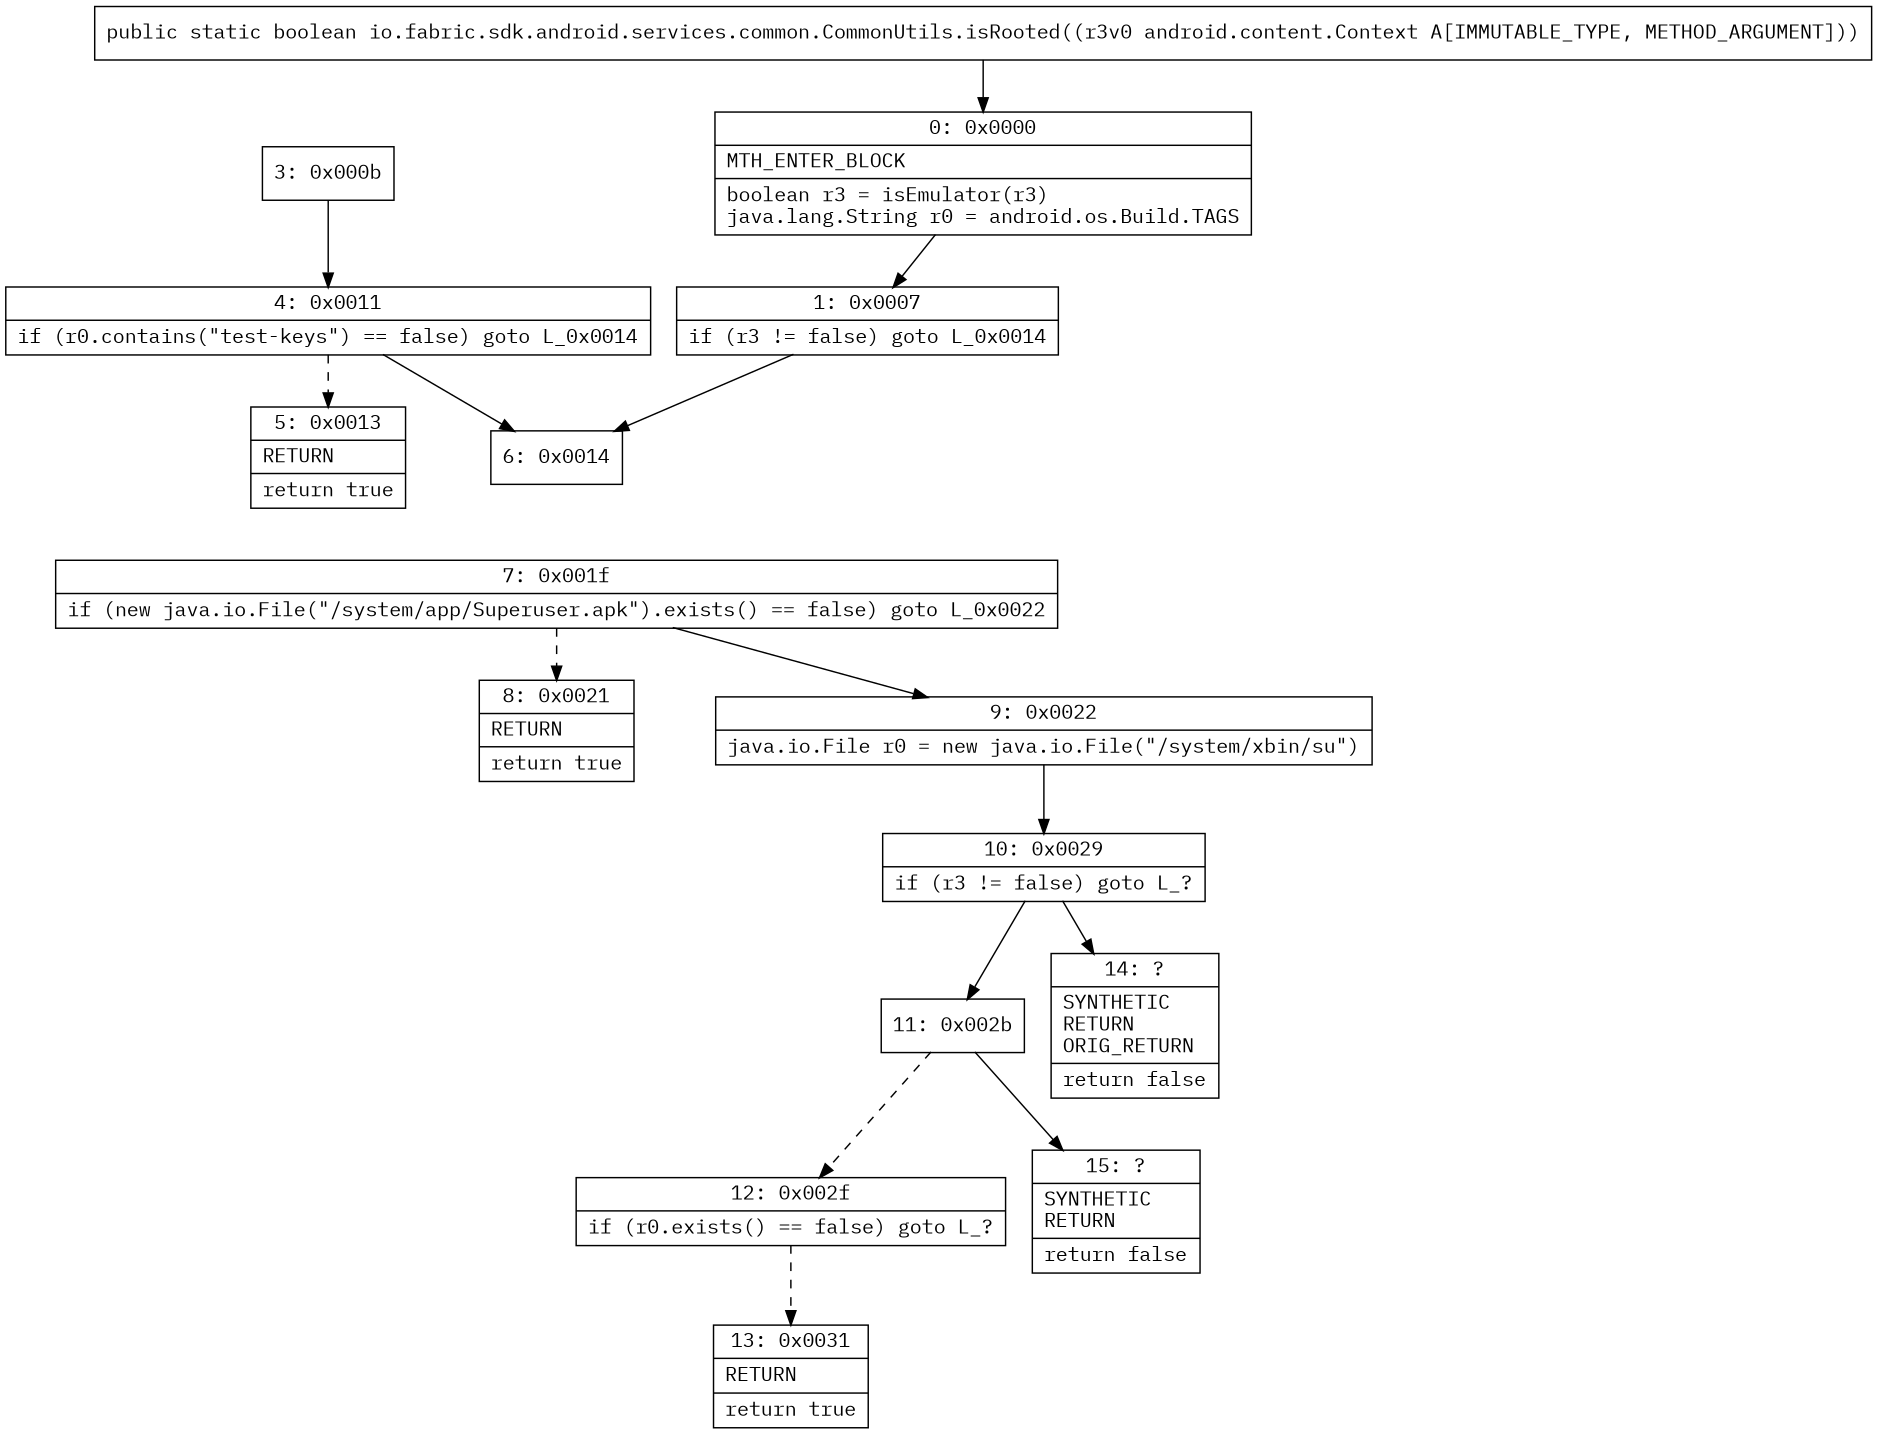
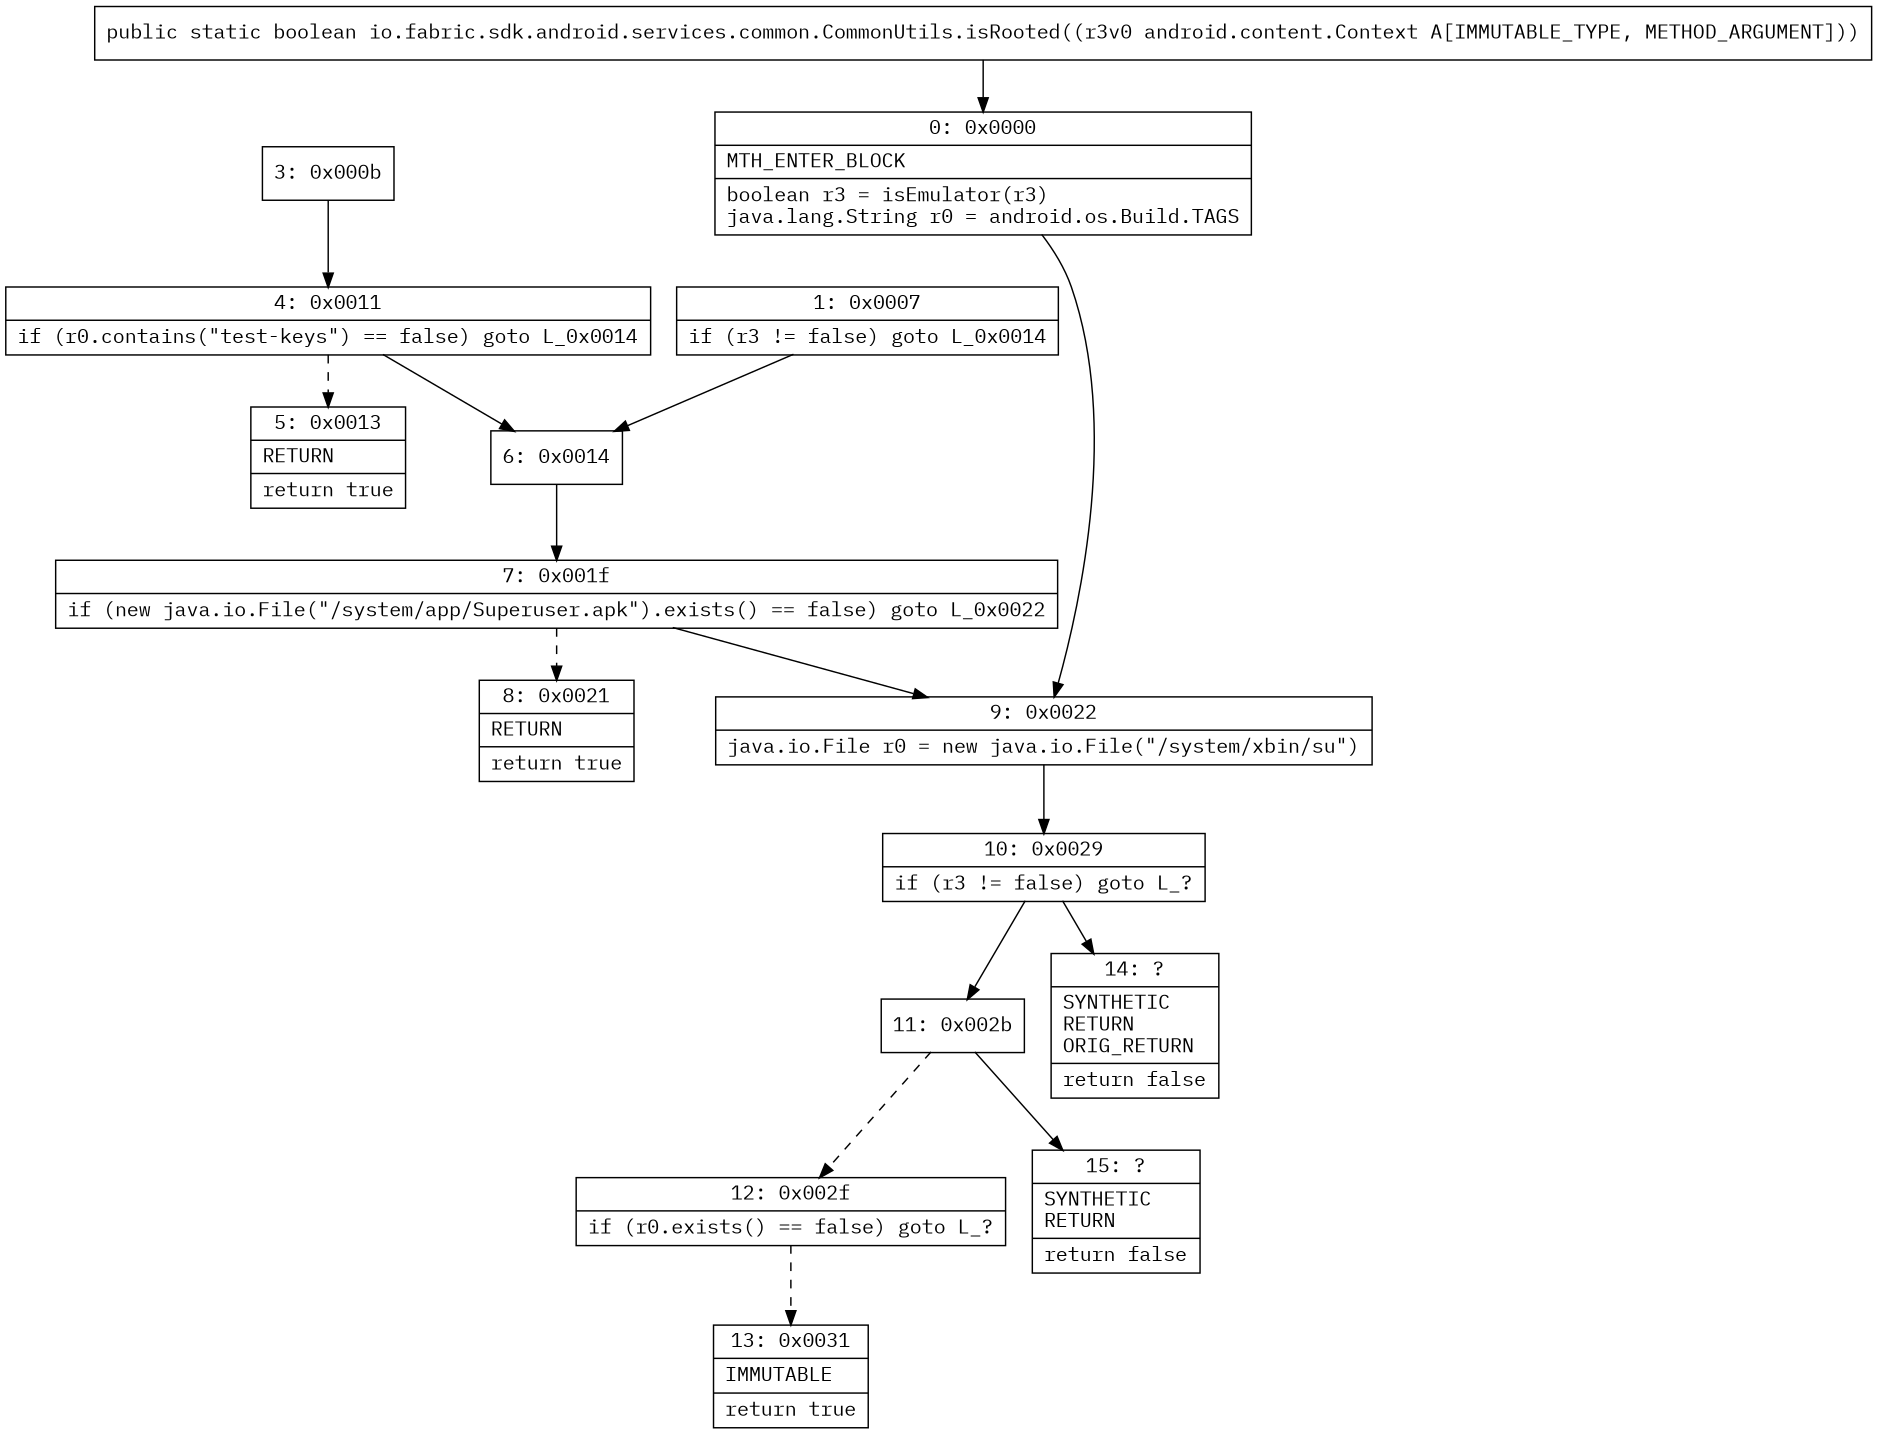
edge "0: 0x0000" -> "1: 0x0007": now "0: 0x0000" -> "9: 0x0022"
edge "6: 0x0014" -> "7: 0x001f": added
node "13: 0x0031": text "RETURN" -> "IMMUTABLE"
